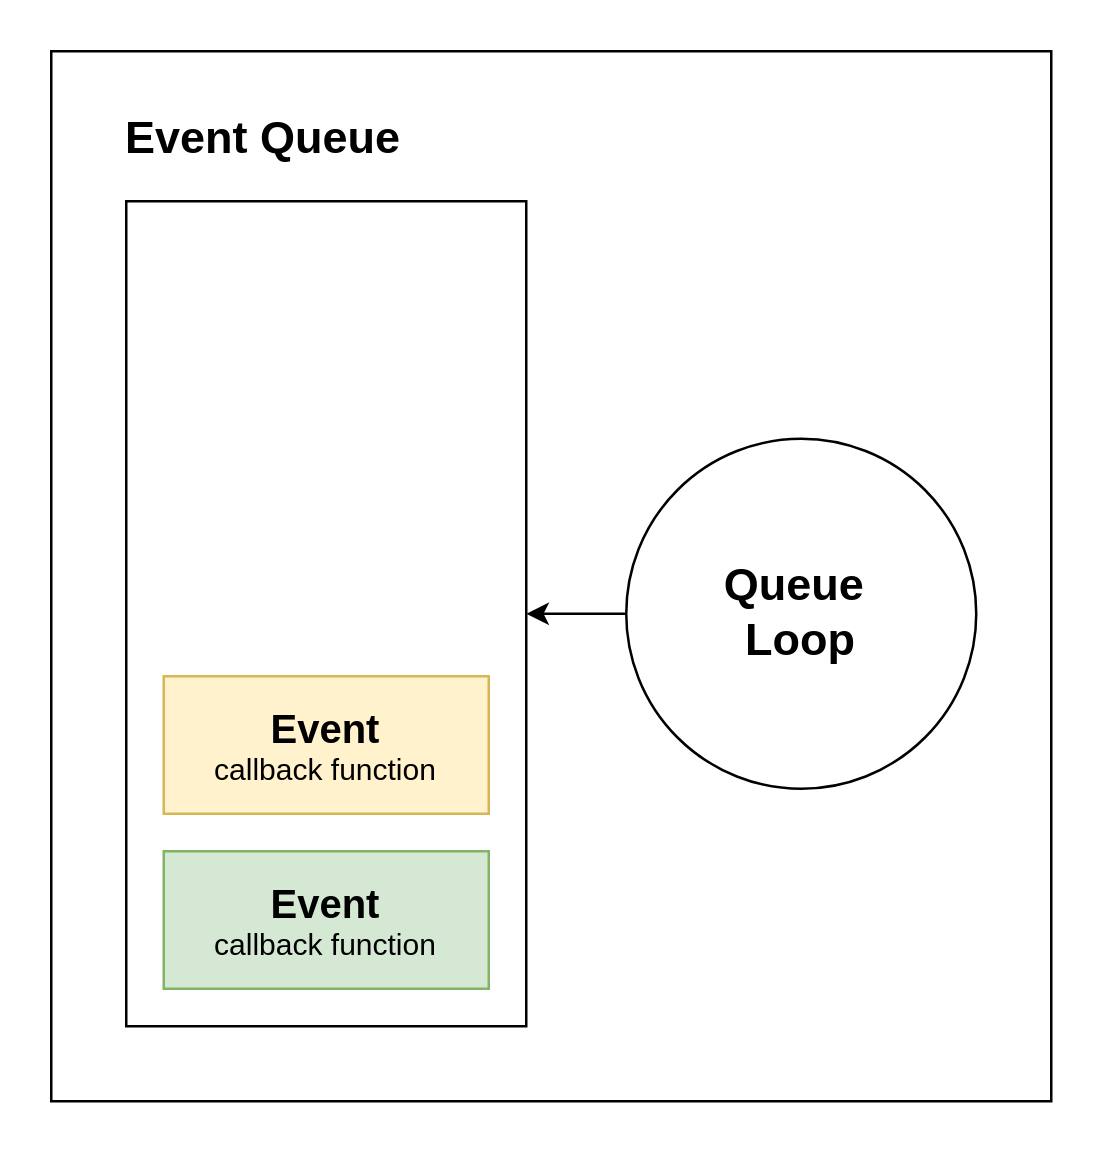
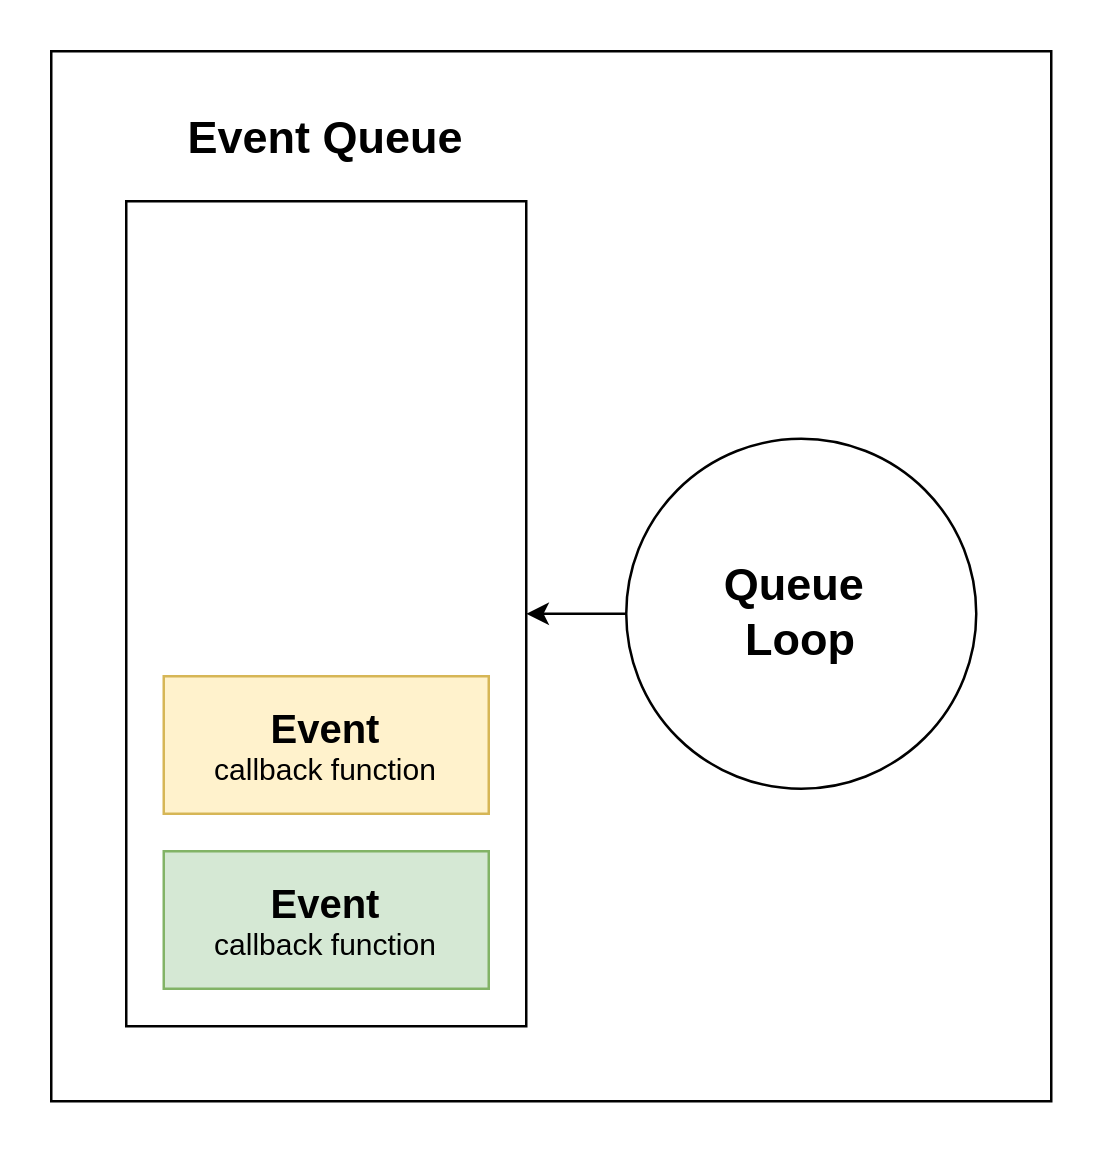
node "Event Queue": moved (264, 139) -> (326, 139)
